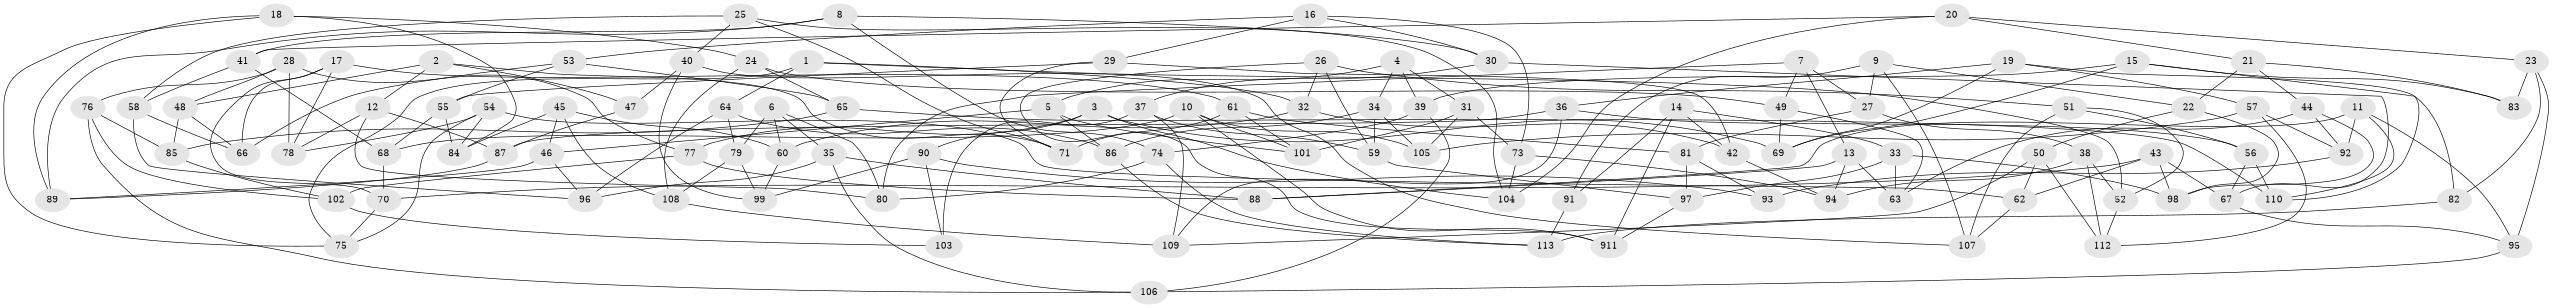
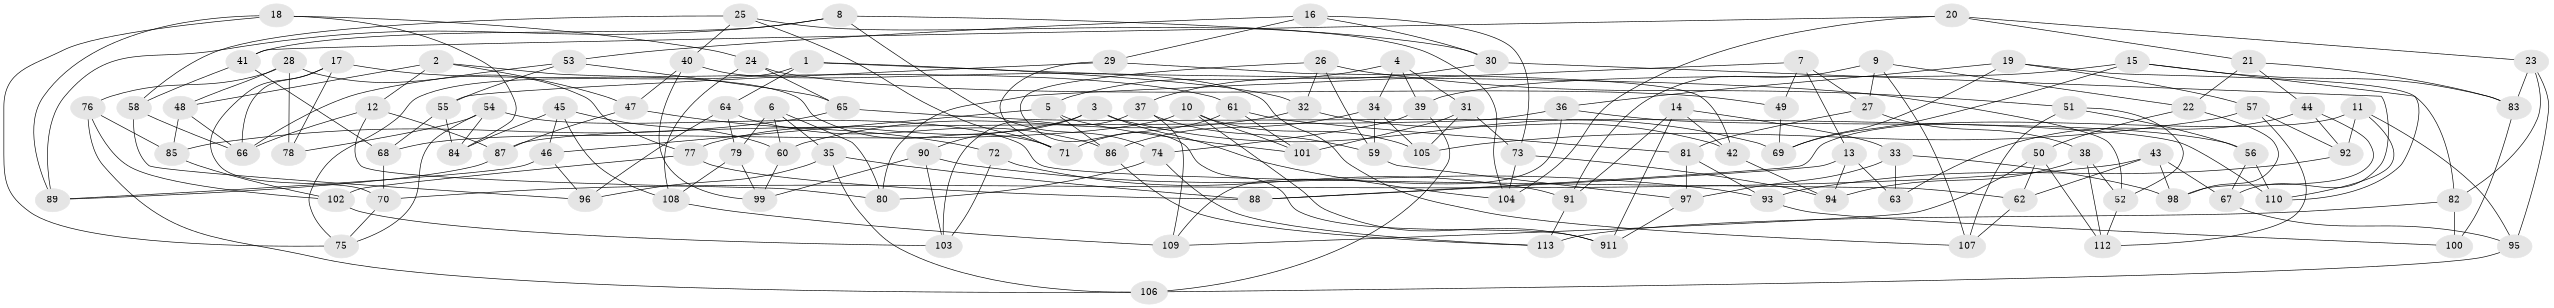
edge "49" -- "63": removed
edge "12" -- "78": now "12" -- "66"
node "72": added
node "100": added
